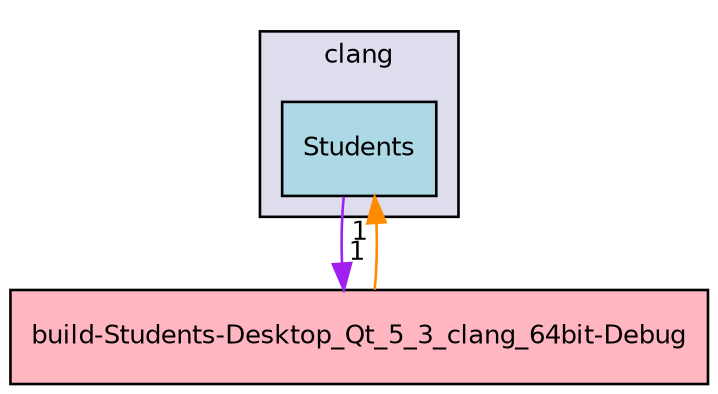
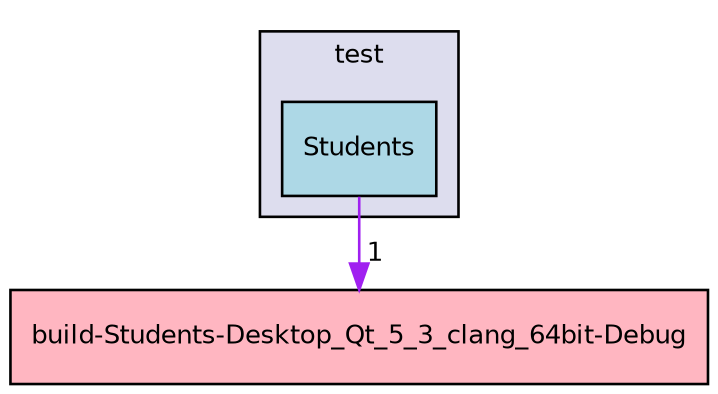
cluster "clang": label "clang" -> "test"
edge "build-Students-Desktop_Qt_5_3_clang_64bit-Debug" -> "Students": removed
